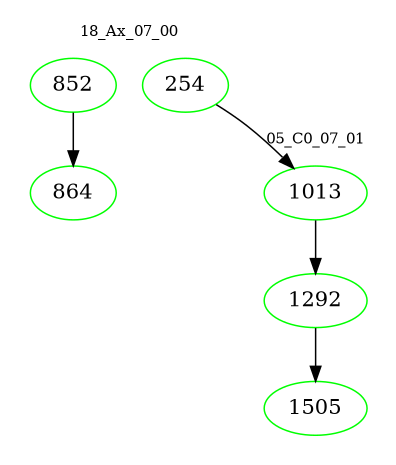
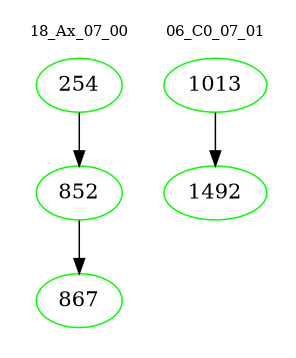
edge "254" -> "1013": now "254" -> "852"
cluster "05_C0_07_01": label "05_C0_07_01" -> "06_C0_07_01"
node "864": label "864" -> "867"
node "1292": label "1292" -> "1492"
node "1505": removed
